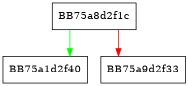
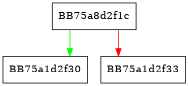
node "BB75a1d2f40": label "BB75a1d2f40" -> "BB75a1d2f30"
node "BB75a9d2f33": label "BB75a9d2f33" -> "BB75a1d2f33"
